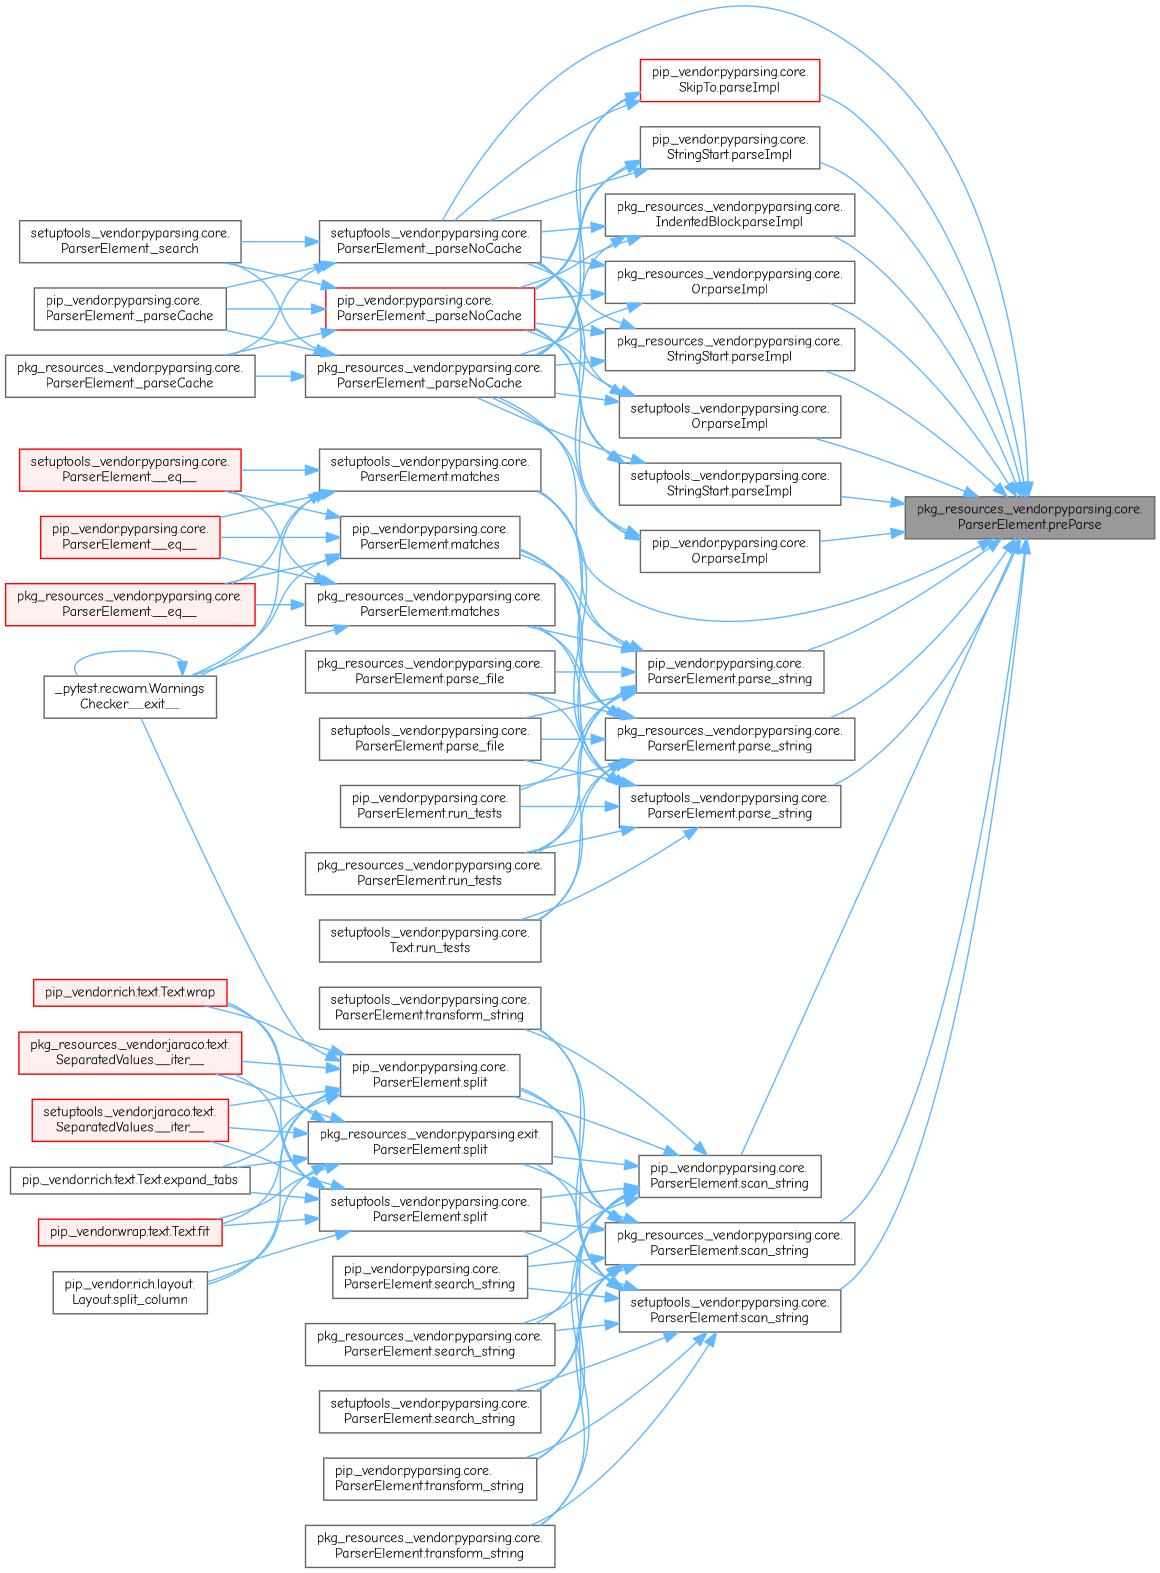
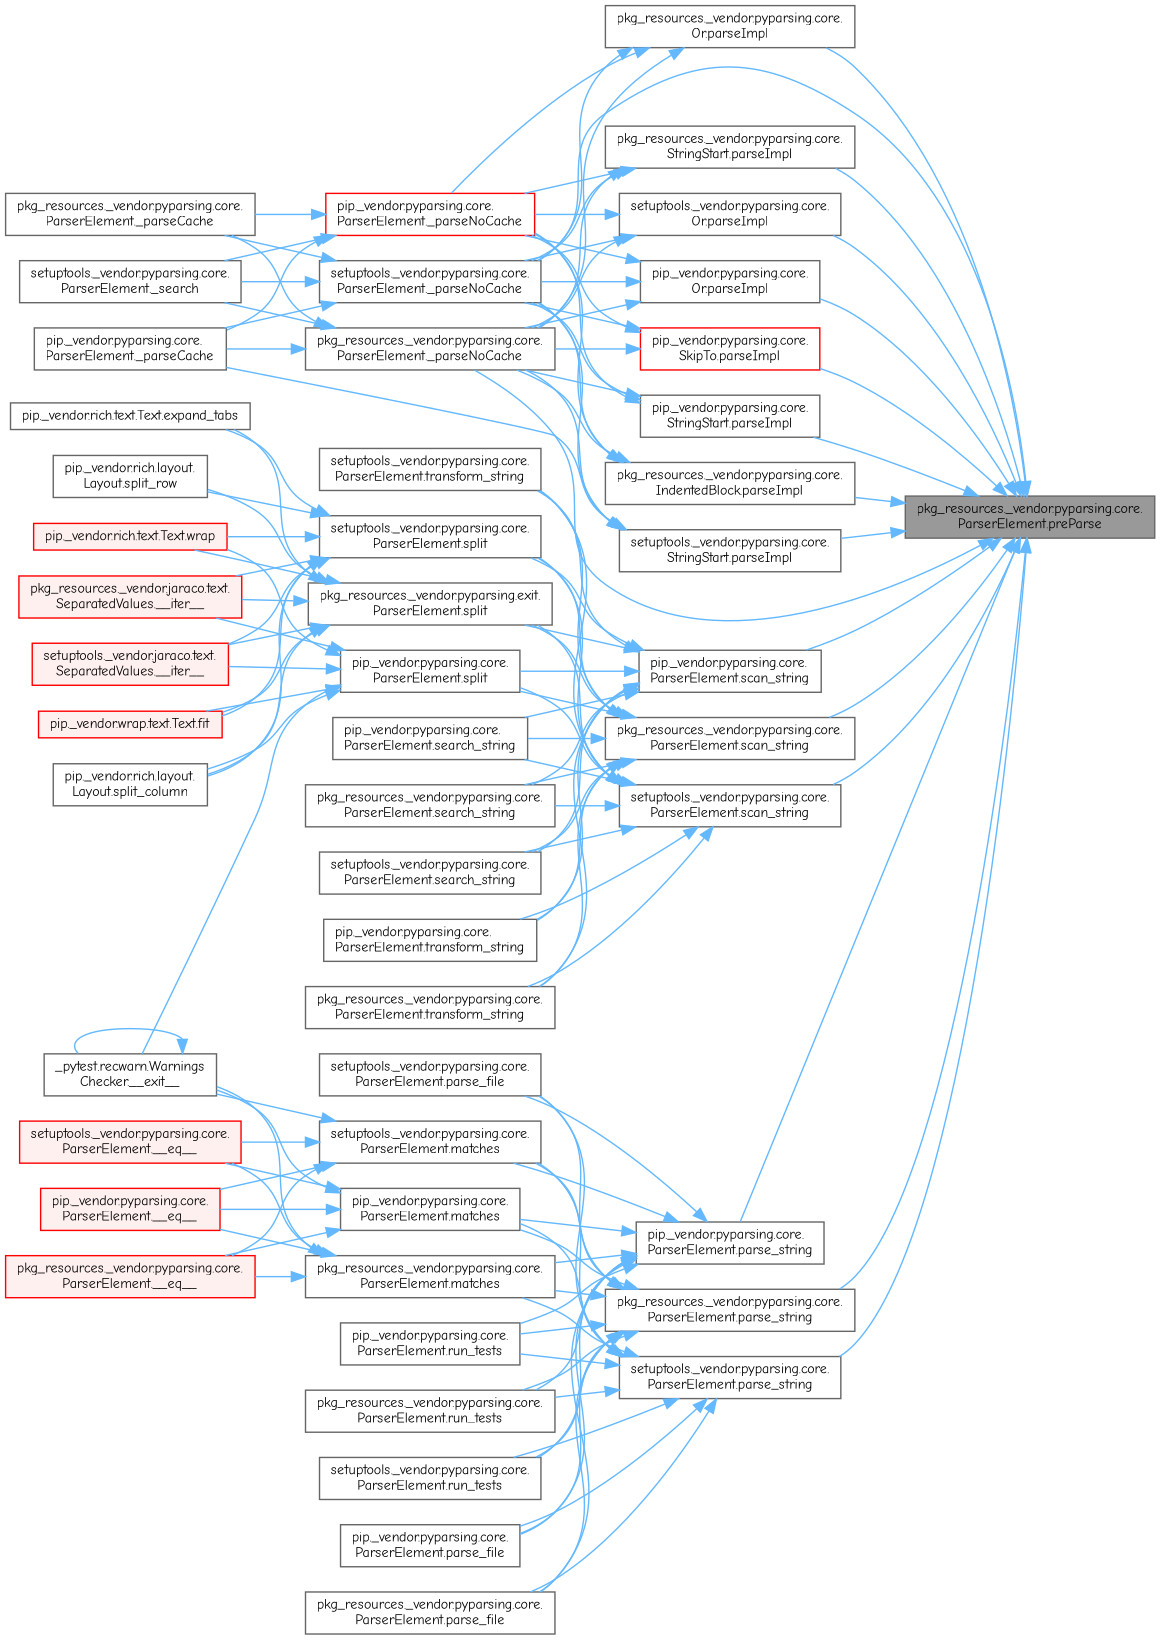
edge "pip._vendor.pyparsing.core. ParserElement._parseNoCache" -> "setuptools._vendor.pyparsing.core. StringStart.parseImpl": now "pip._vendor.pyparsing.core. ParserElement._parseCache" -> "setuptools._vendor.pyparsing.core. StringStart.parseImpl"
node "pip._vendor.rich.layout. Layout.split_row": added
node "setuptools._vendor.pyparsing.core. Text.run_tests": label "setuptools._vendor.pyparsing.core. Text.run_tests" -> "setuptools._vendor.pyparsing.core. ParserElement.run_tests"
edge "pip._vendor.rich.text.Text.expand_tabs" -> "pip._vendor.pyparsing.core. ParserElement.split": removed
node "pip._vendor.pyparsing.core. ParserElement.parse_file": added
